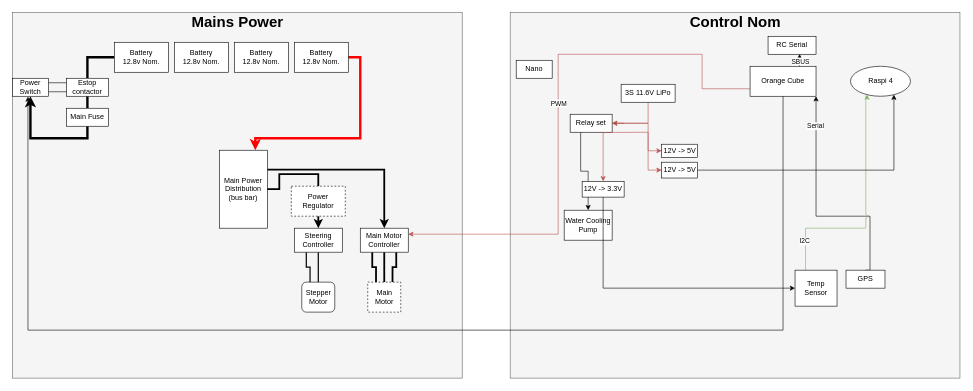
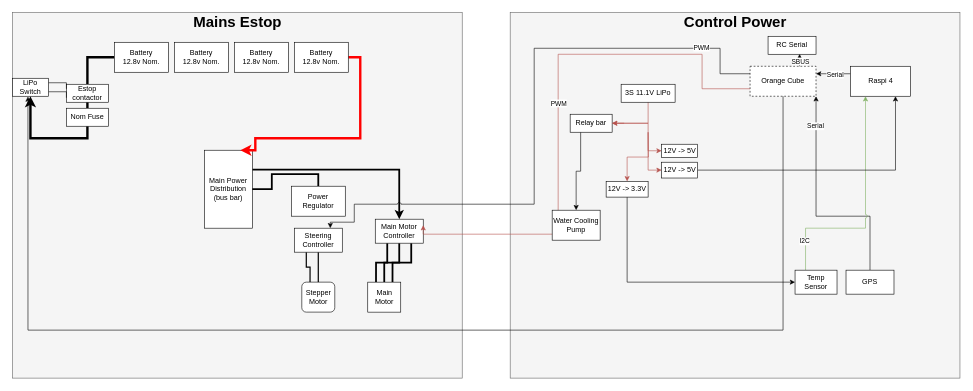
node "Mains Power": label "Mains Power" -> "Mains Estop"
node "Control Nom": label "Control Nom" -> "Control Power"
edge "Orange Cube" -> "Steering Controller": added, label "PWM"
node "Nano": removed
edge "Raspi 4" -> "Orange Cube": added, label "Serial"
node "Orange Cube": style solid -> dashed
node "Raspi 4": shape ellipse -> rectangle
node "Power Switch": label "Power Switch" -> "LiPo Switch"
node "Estop contactor": moved (87, 87) -> (87, 93)
node "3S 11.6V LiPo": label "3S 11.6V LiPo" -> "3S 11.1V LiPo"
node "Main Fuse": label "Main Fuse" -> "Nom Fuse"
node "Relay set": label "Relay set" -> "Relay bar"
node "Main Power Distribution (bus bar)": moved (243, 189) -> (228, 189)
node "12V -> 3.3V": moved (603, 189) -> (627, 189)
node "Power Regulator": style dashed -> solid
edge "Power Regulator" -> "Steering Controller": removed
node "Water Cooling Pump": moved (588, 225) -> (576, 225)
node "Main Motor Controller": moved (384, 240) -> (399, 231)
node "GPS": size 39x18 -> 48x24
node "Temp Sensor": size 42x36 -> 42x24
node "Main Motor": style dashed -> solid
